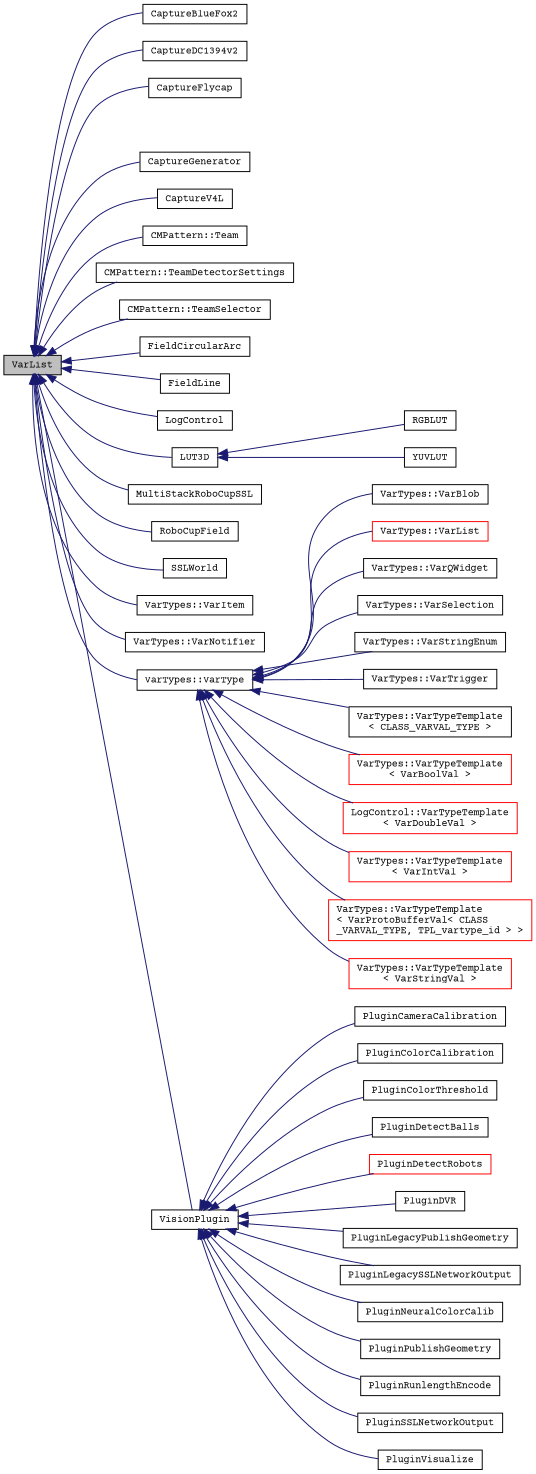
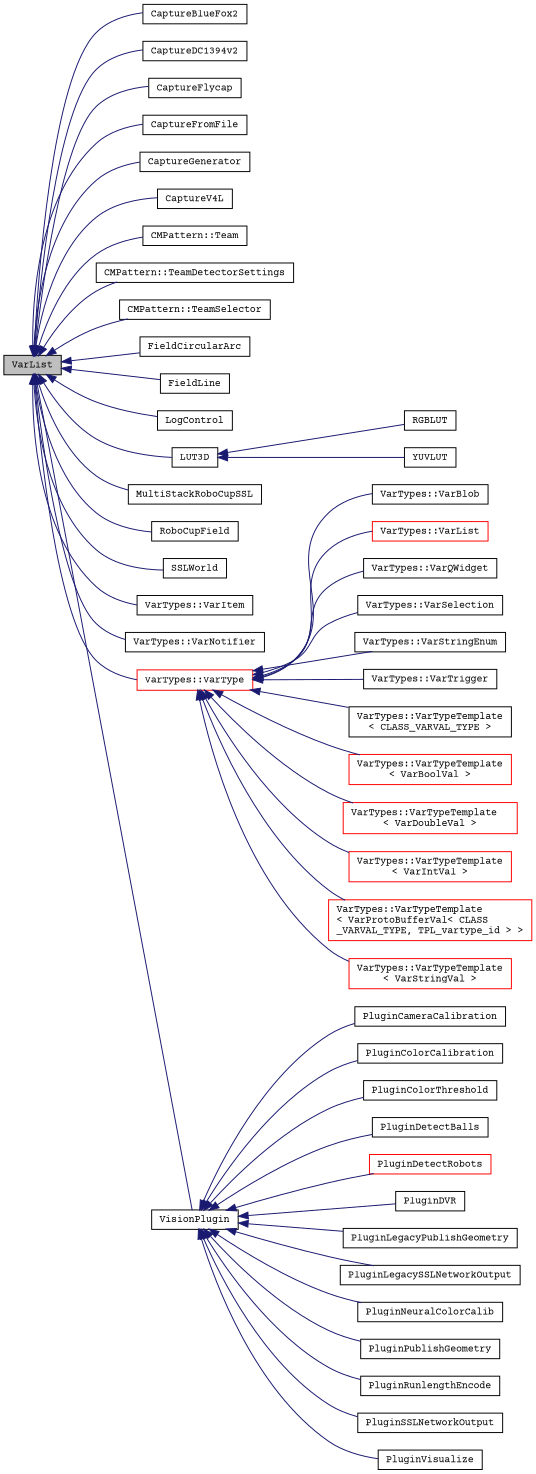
node "CaptureFromFile": added
node "VarTypes::VarType": color black -> red
node "LogControl::VarTypeTemplate < VarDoubleVal >": label "LogControl::VarTypeTemplate < VarDoubleVal >" -> "VarTypes::VarTypeTemplate < VarDoubleVal >"
